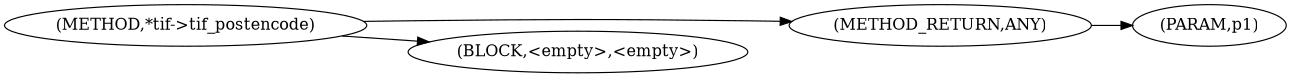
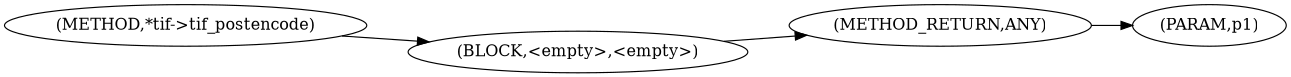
edge "(METHOD,*tif->tif_postencode)" -> "(METHOD_RETURN,ANY)": now "(BLOCK,<empty>,<empty>)" -> "(METHOD_RETURN,ANY)"
